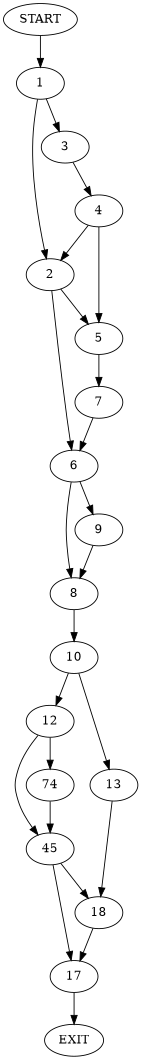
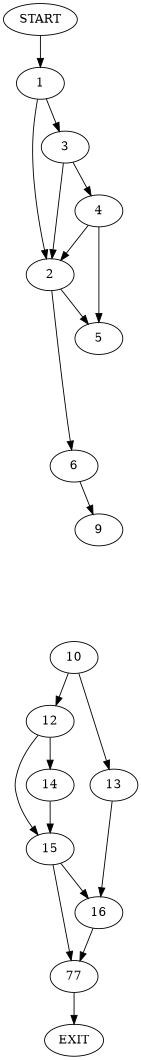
edge "3" -> "2": added
node "7": removed
node "8": removed
node "74": label "74" -> "14"
node "45": label "45" -> "15"
node "18": label "18" -> "16"
node "17": label "17" -> "77"
